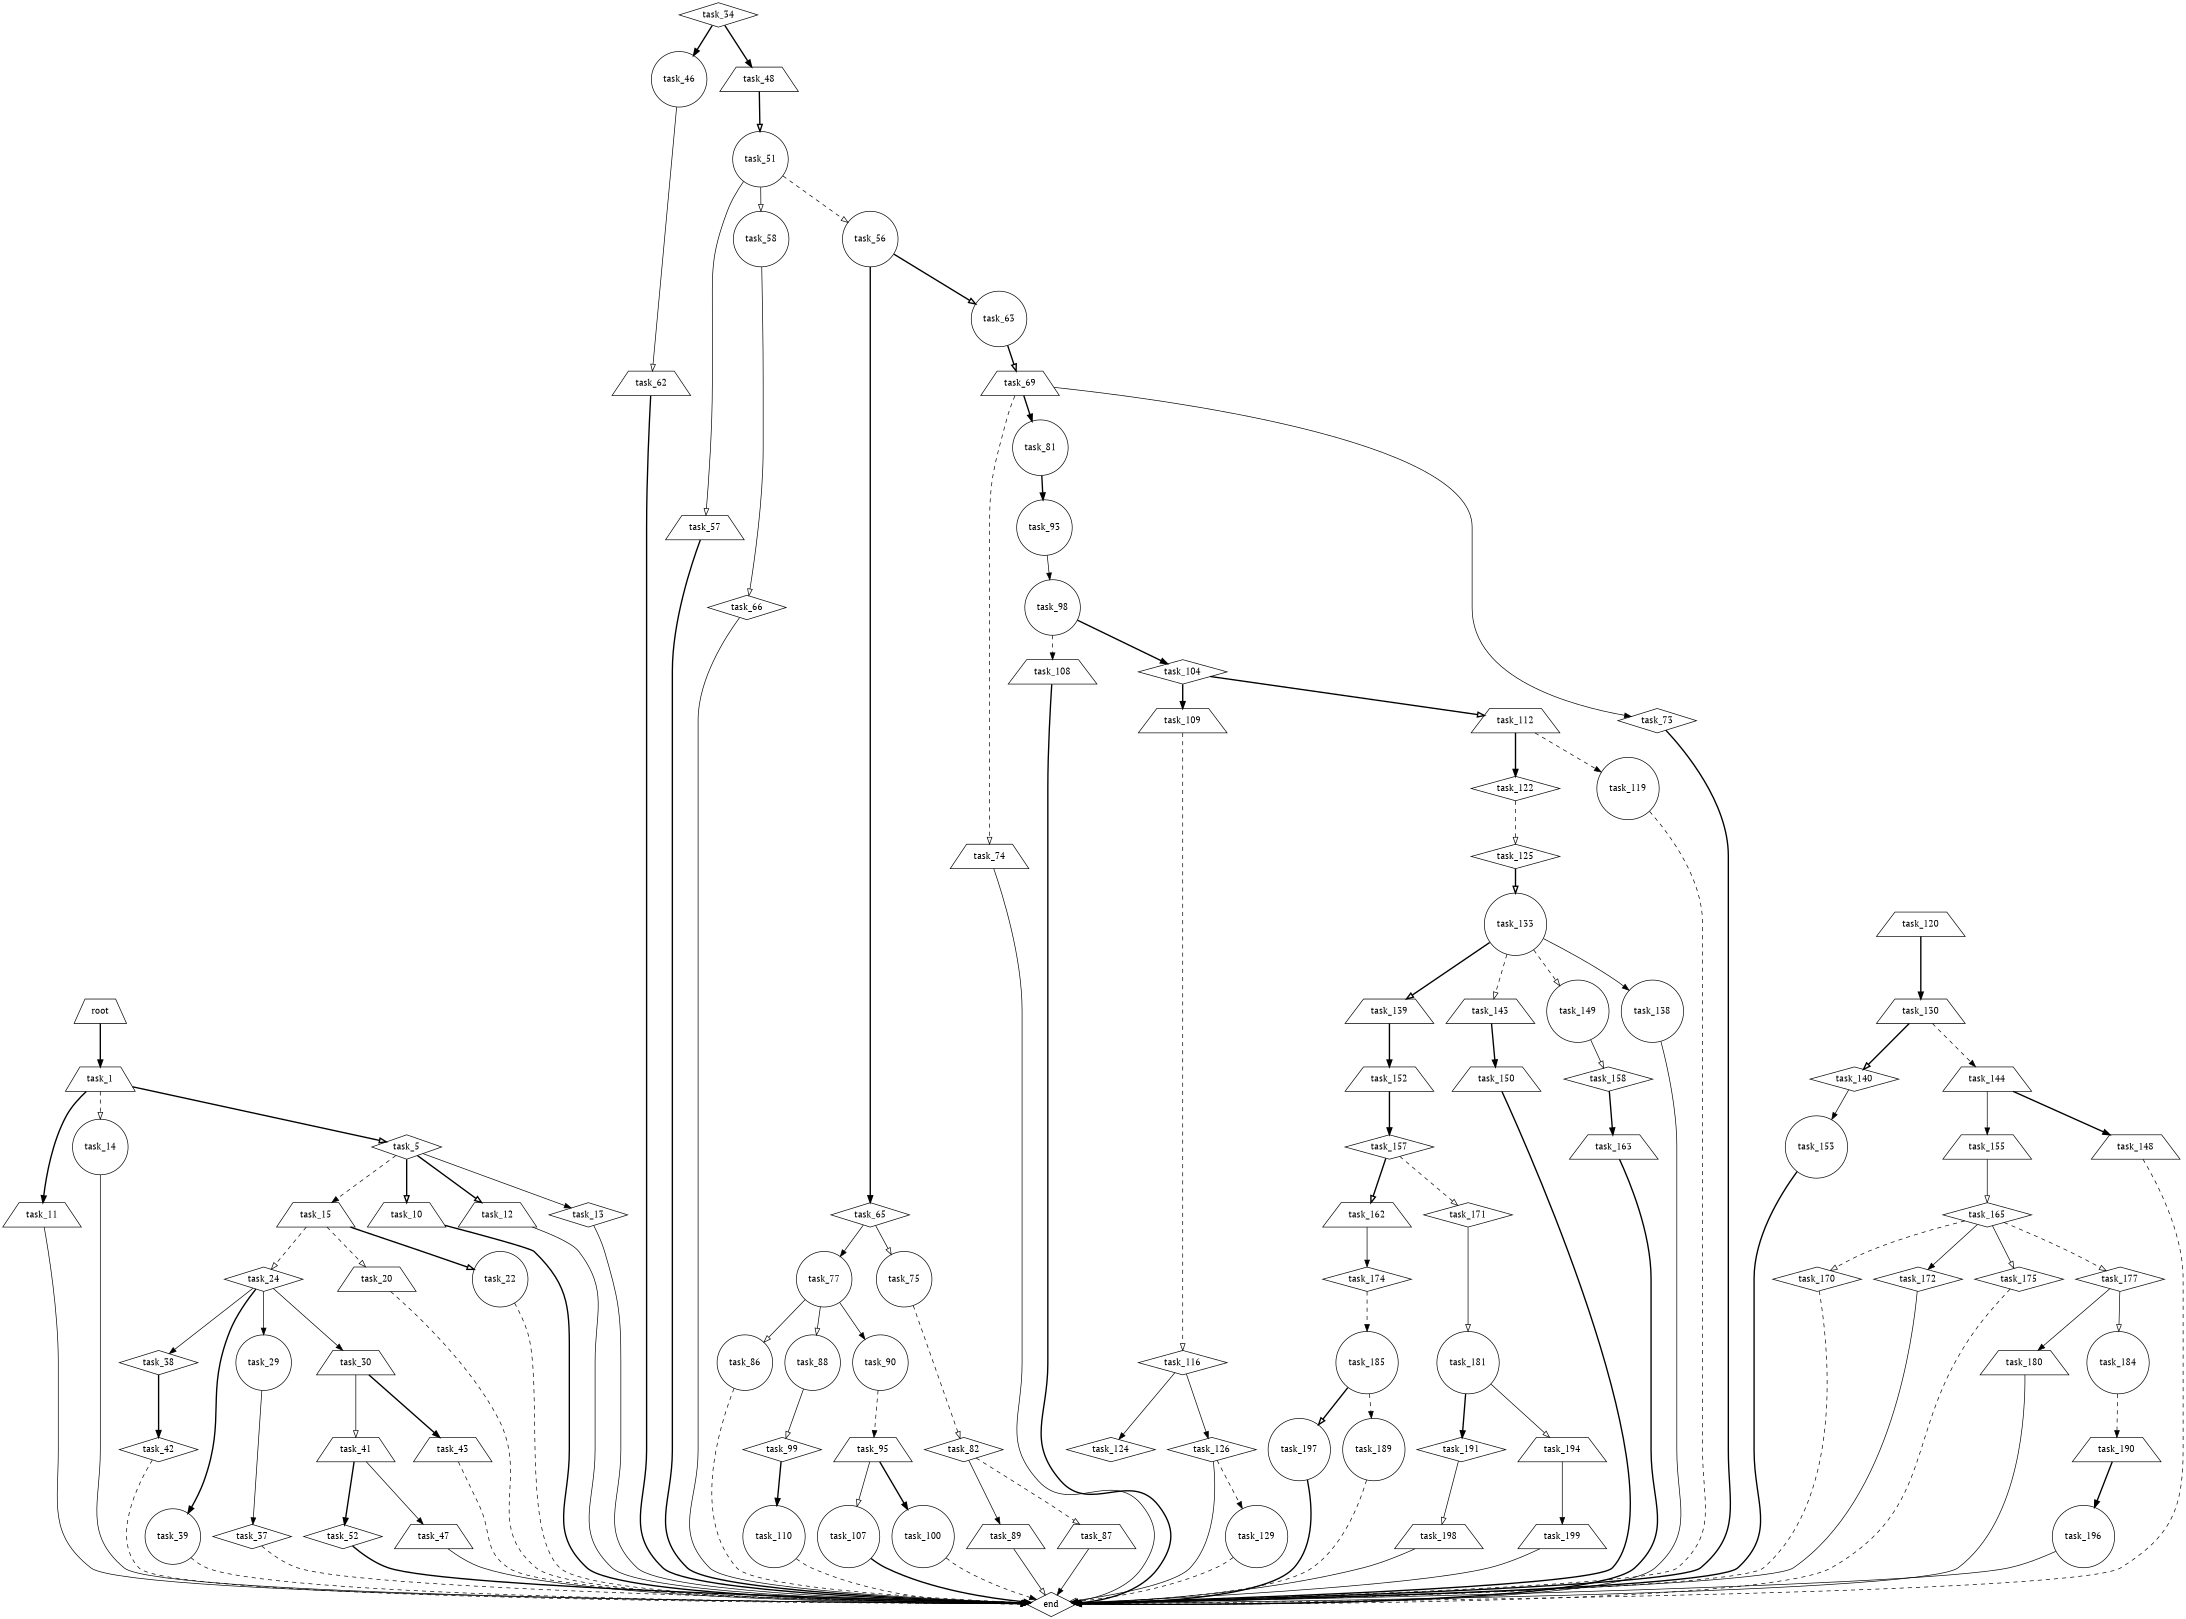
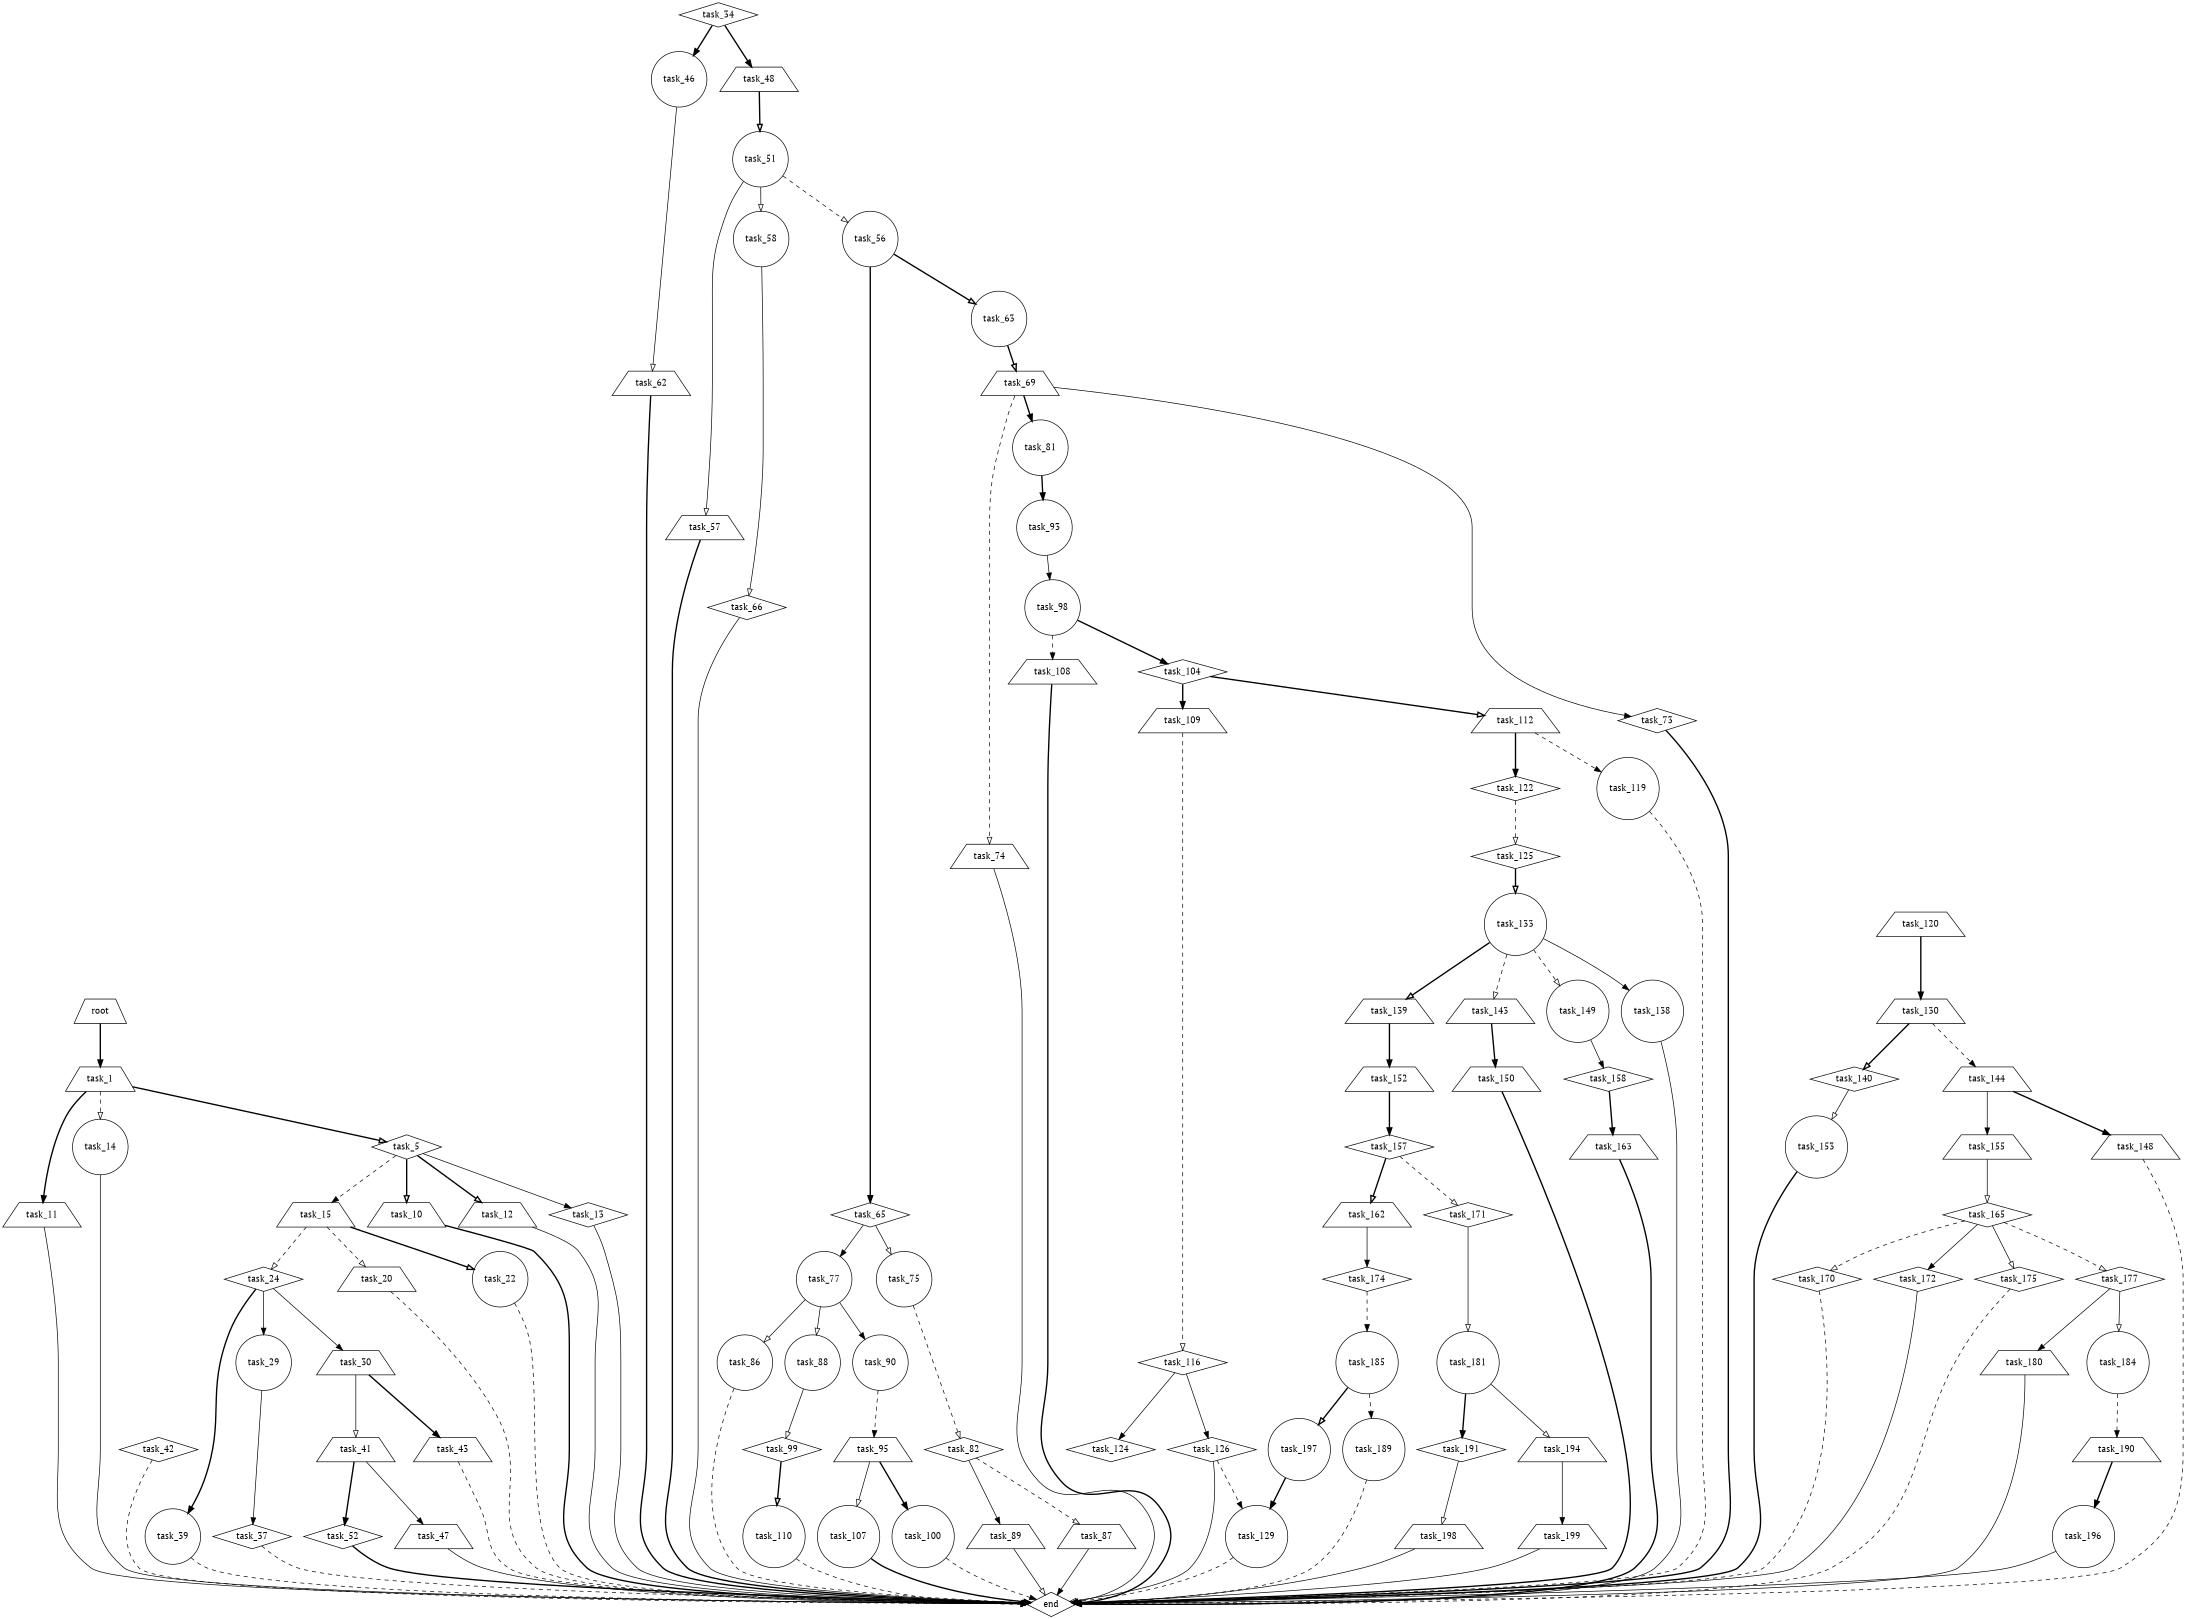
edge "task_149" -> "task_158": arrowhead onormal -> normal
edge "task_140" -> "task_153": arrowhead normal -> onormal
node "task_38": removed
edge "task_99" -> "task_110": arrowhead normal -> onormal
edge "task_197" -> "end": now "task_197" -> "task_129"
